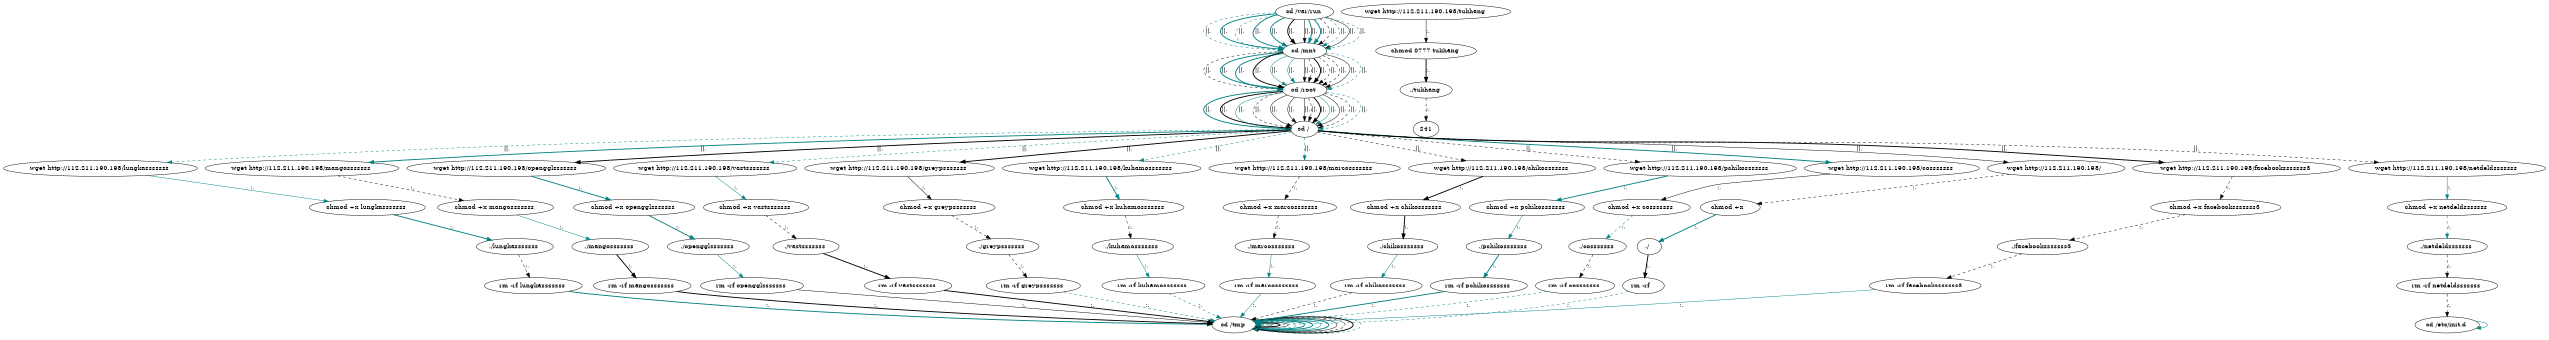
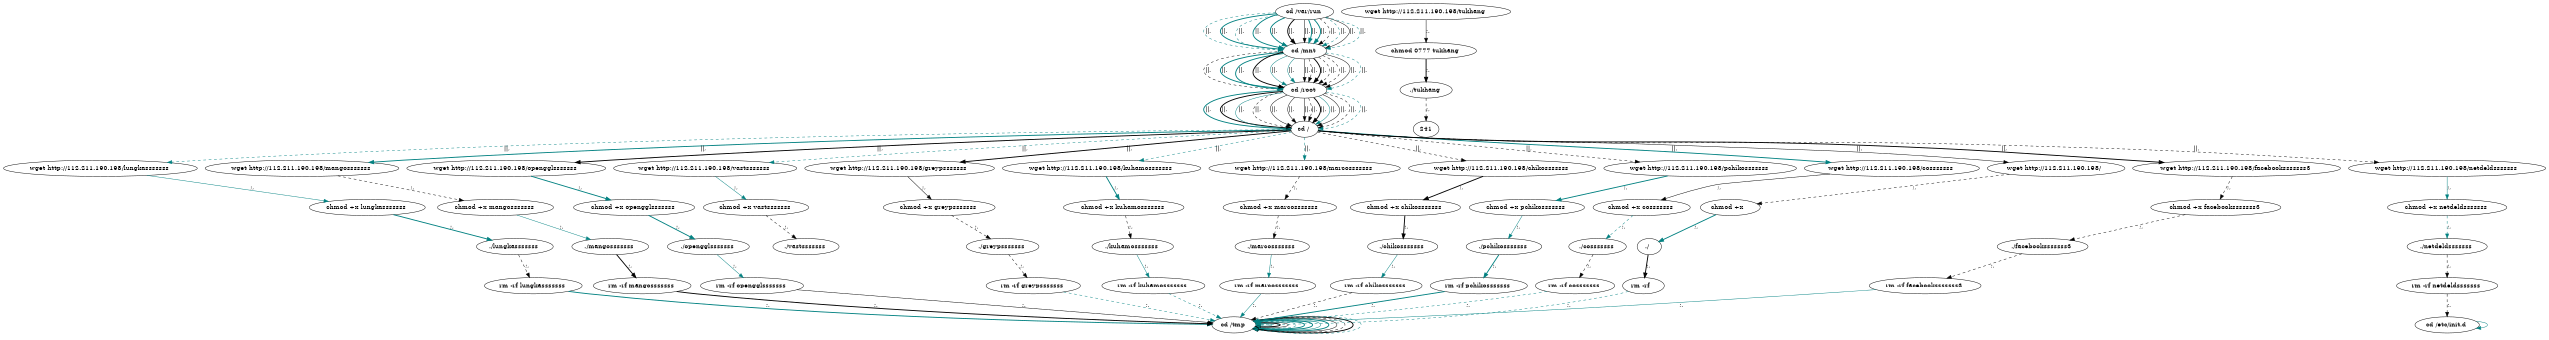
node "rm -rf vastsssssss": removed
